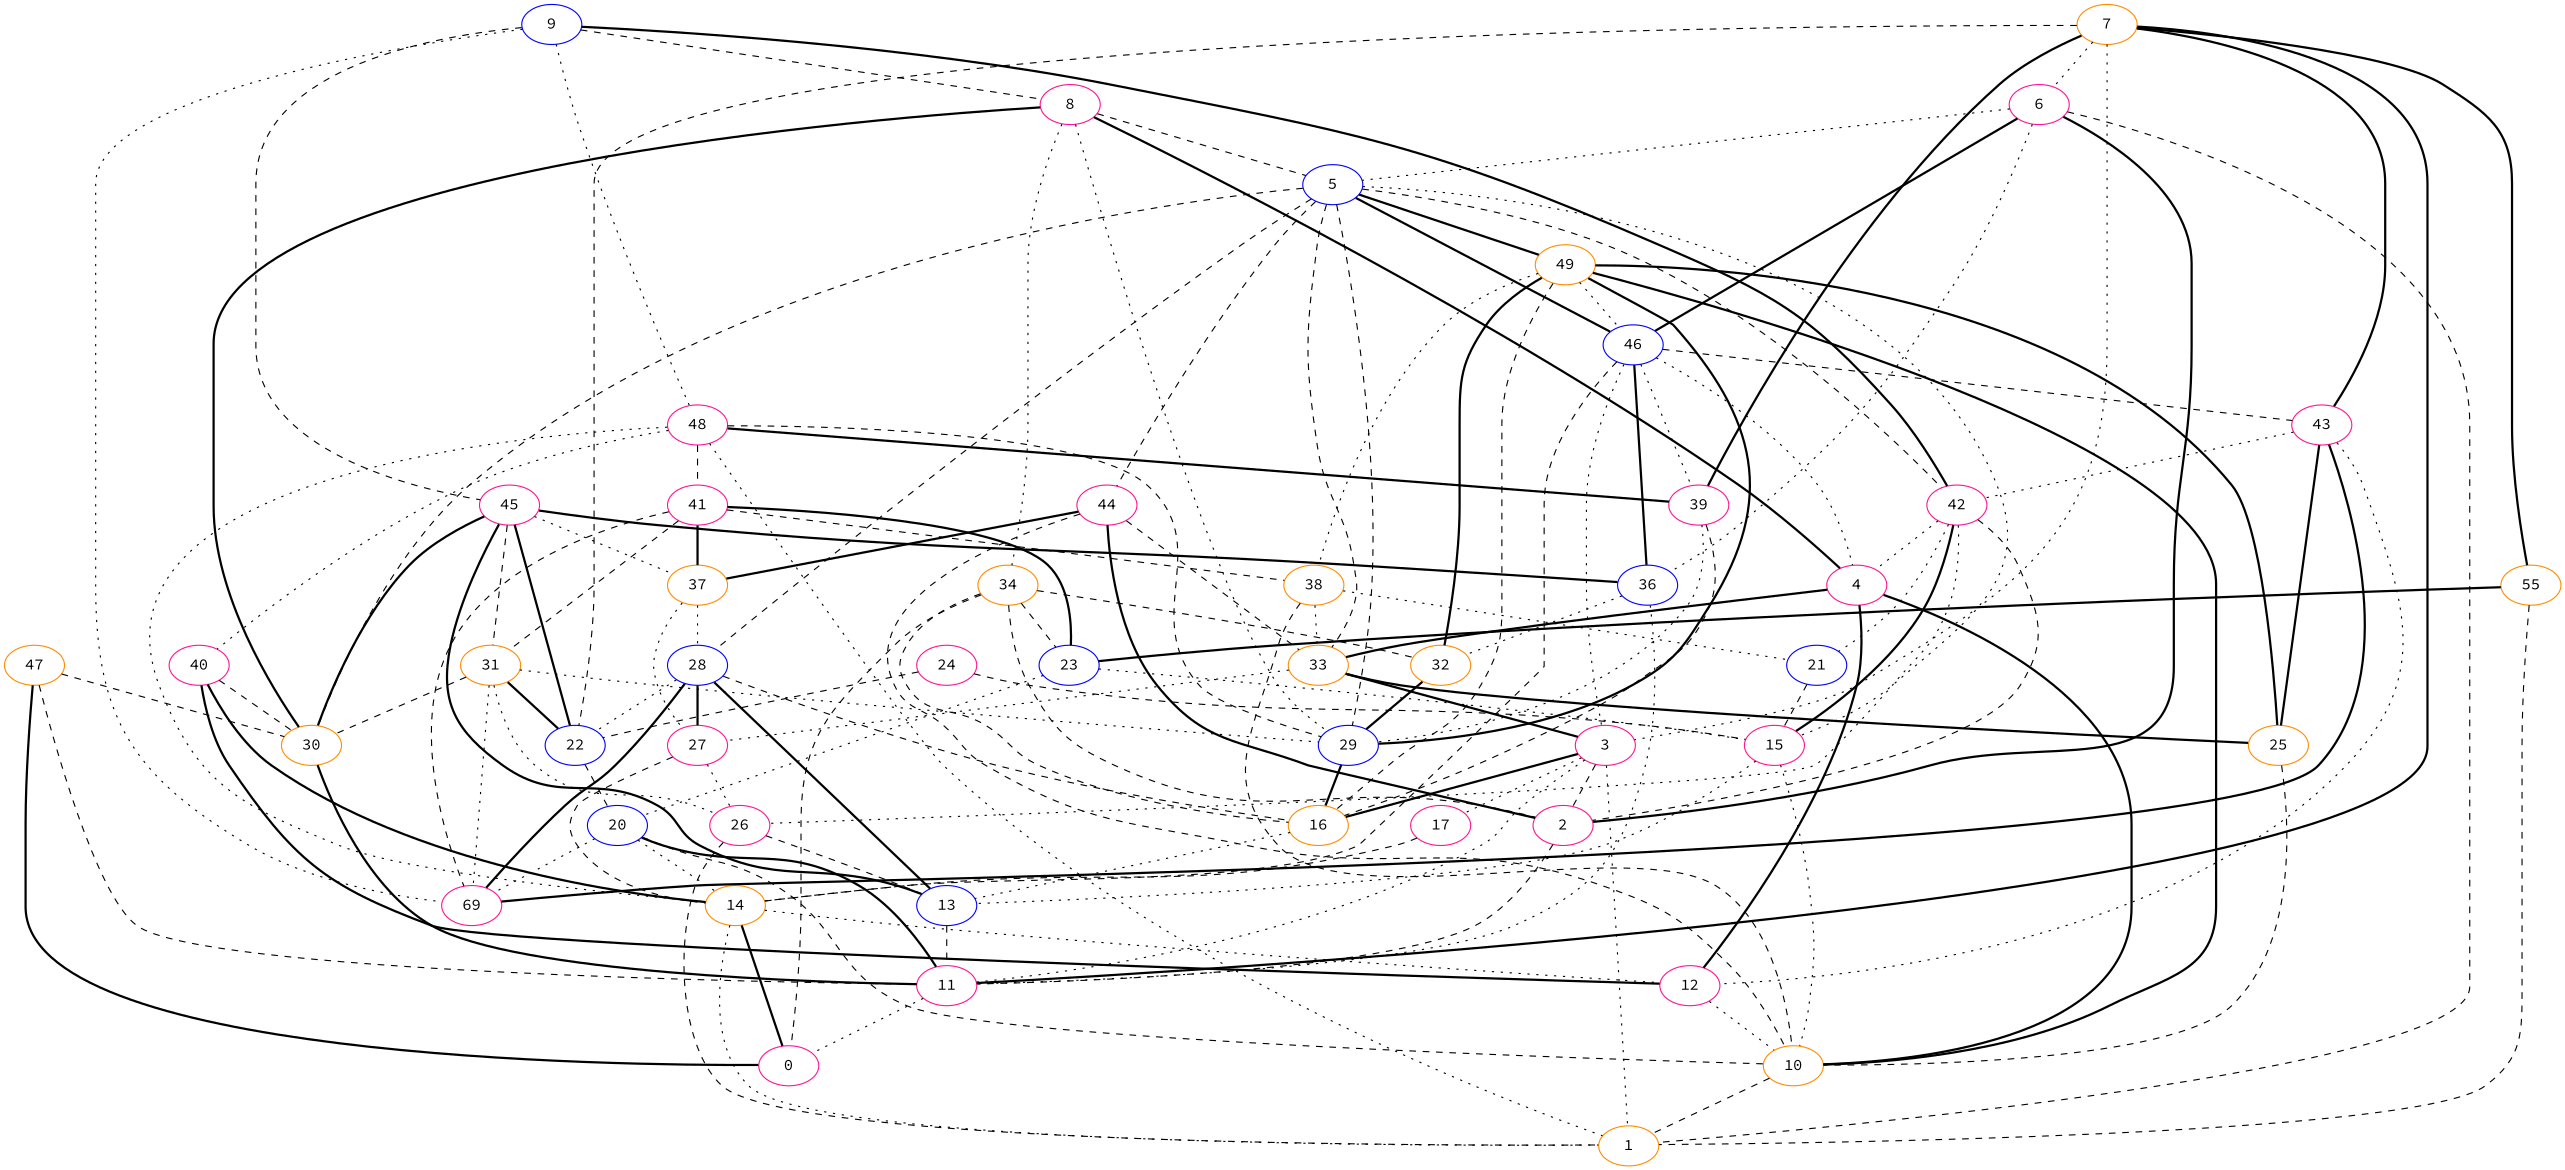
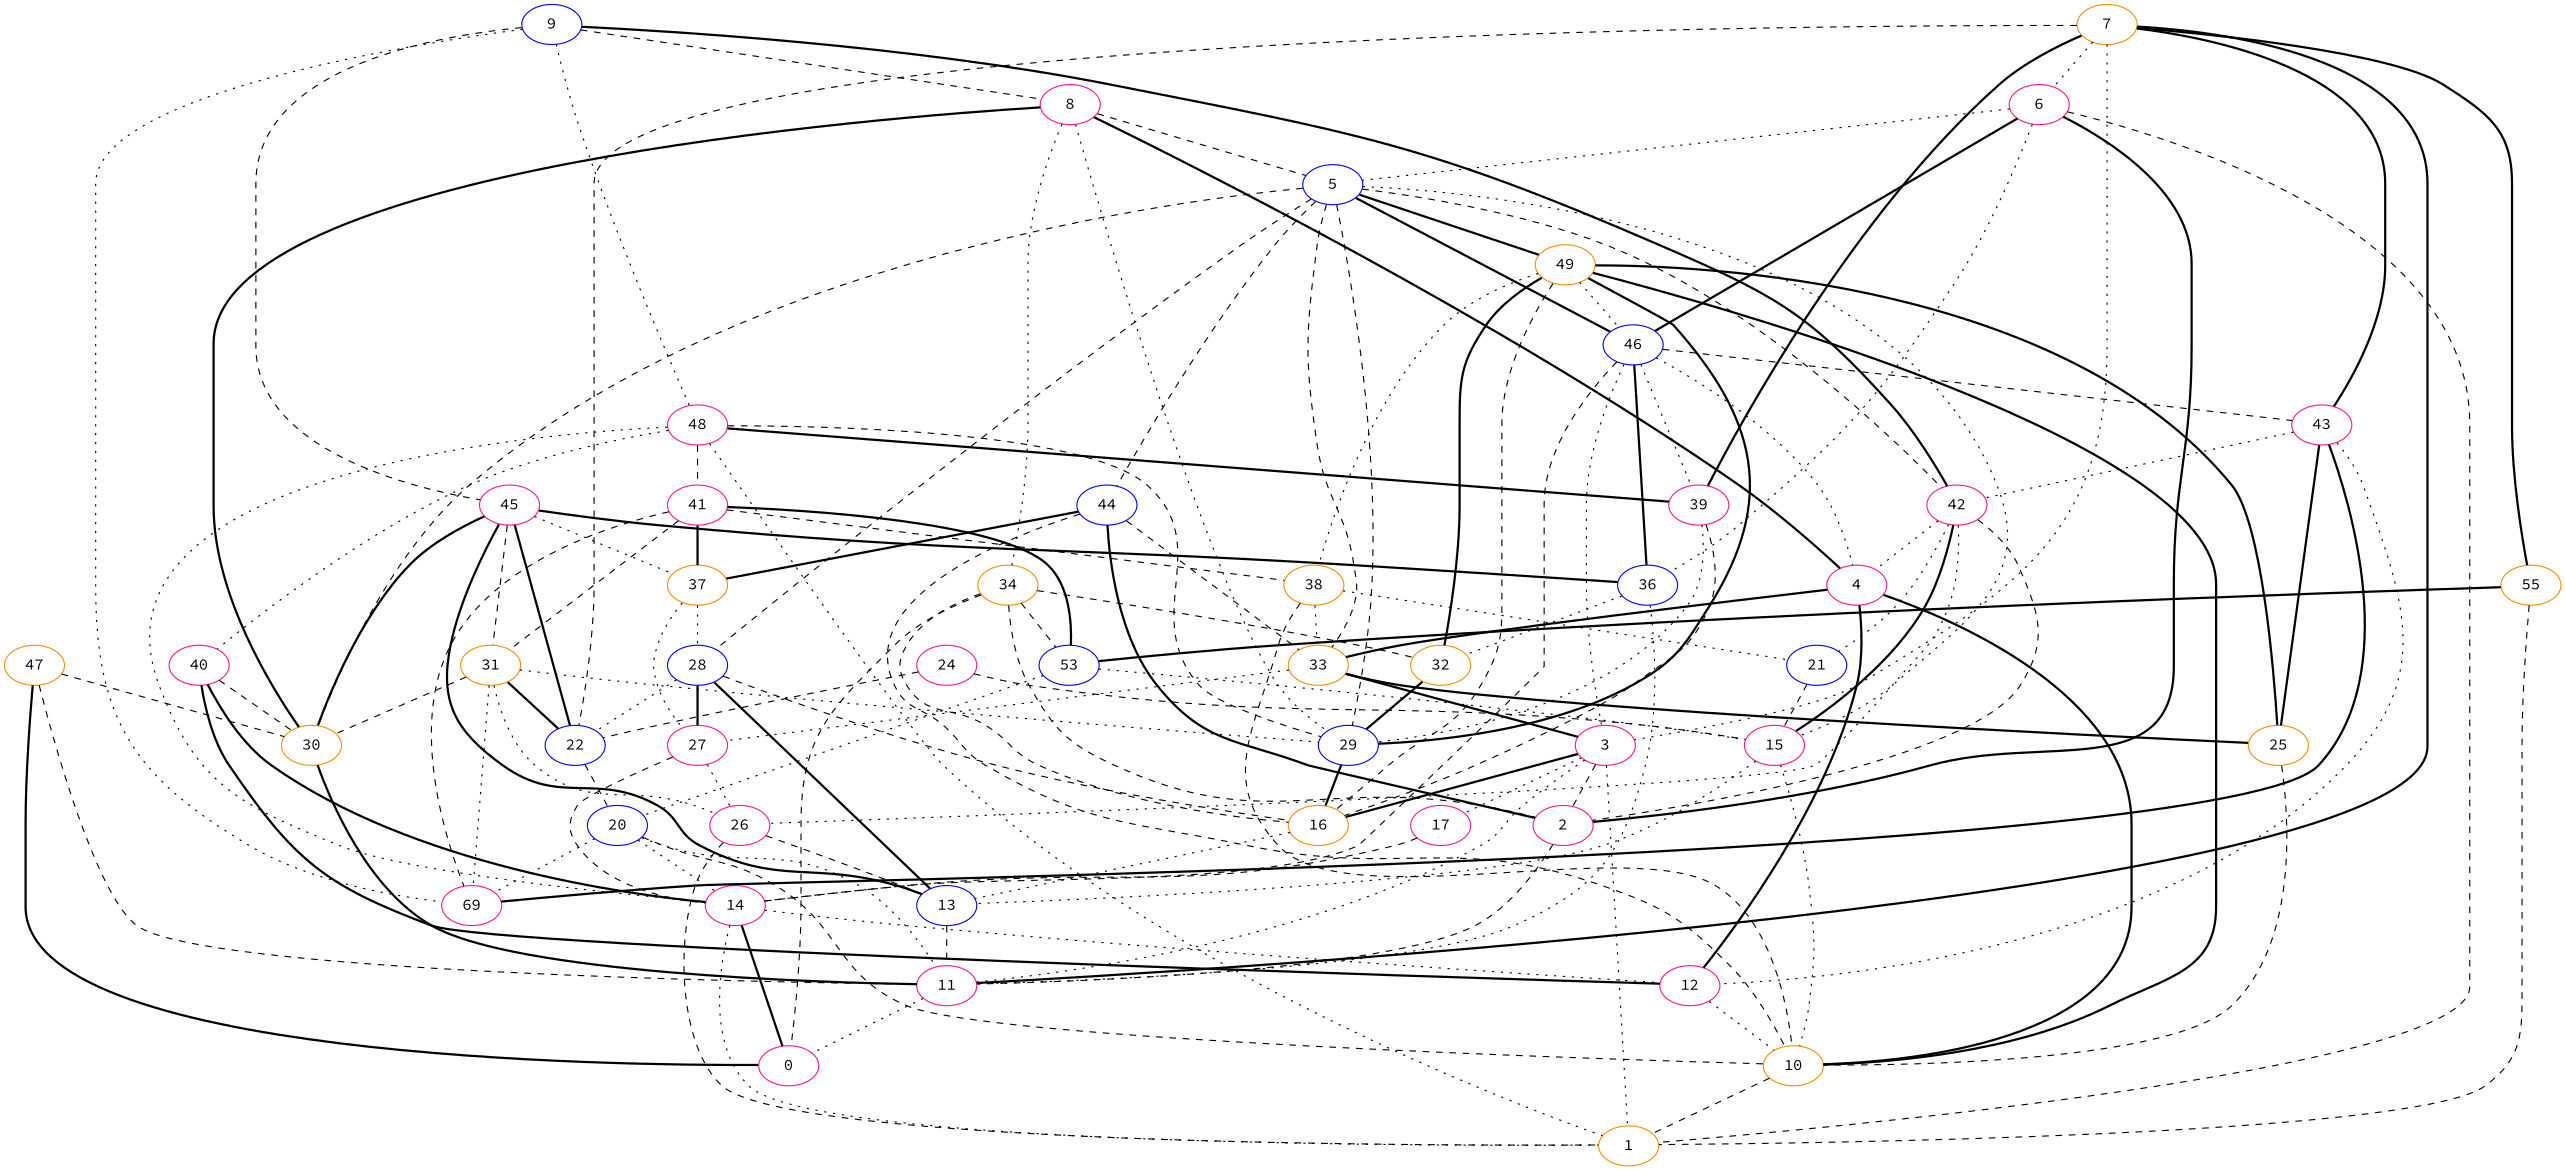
node "44": color deeppink -> blue
node "23": label "23" -> "53"
edge "28" -- "69": removed
edge "20" -- "11": style bold -> dotted
node "14": color darkorange -> deeppink
